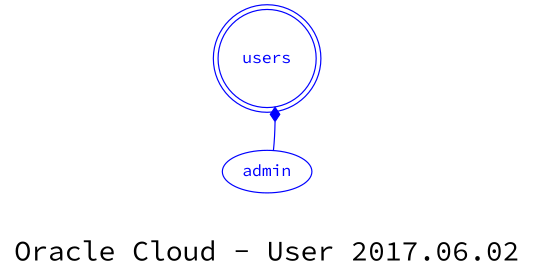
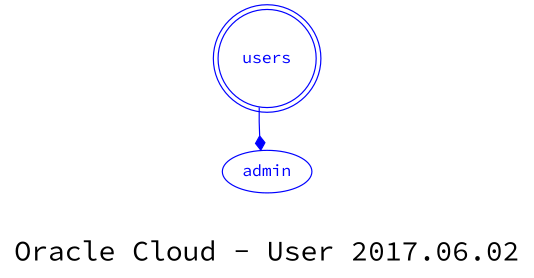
edge "admin" -> "users": reversed
